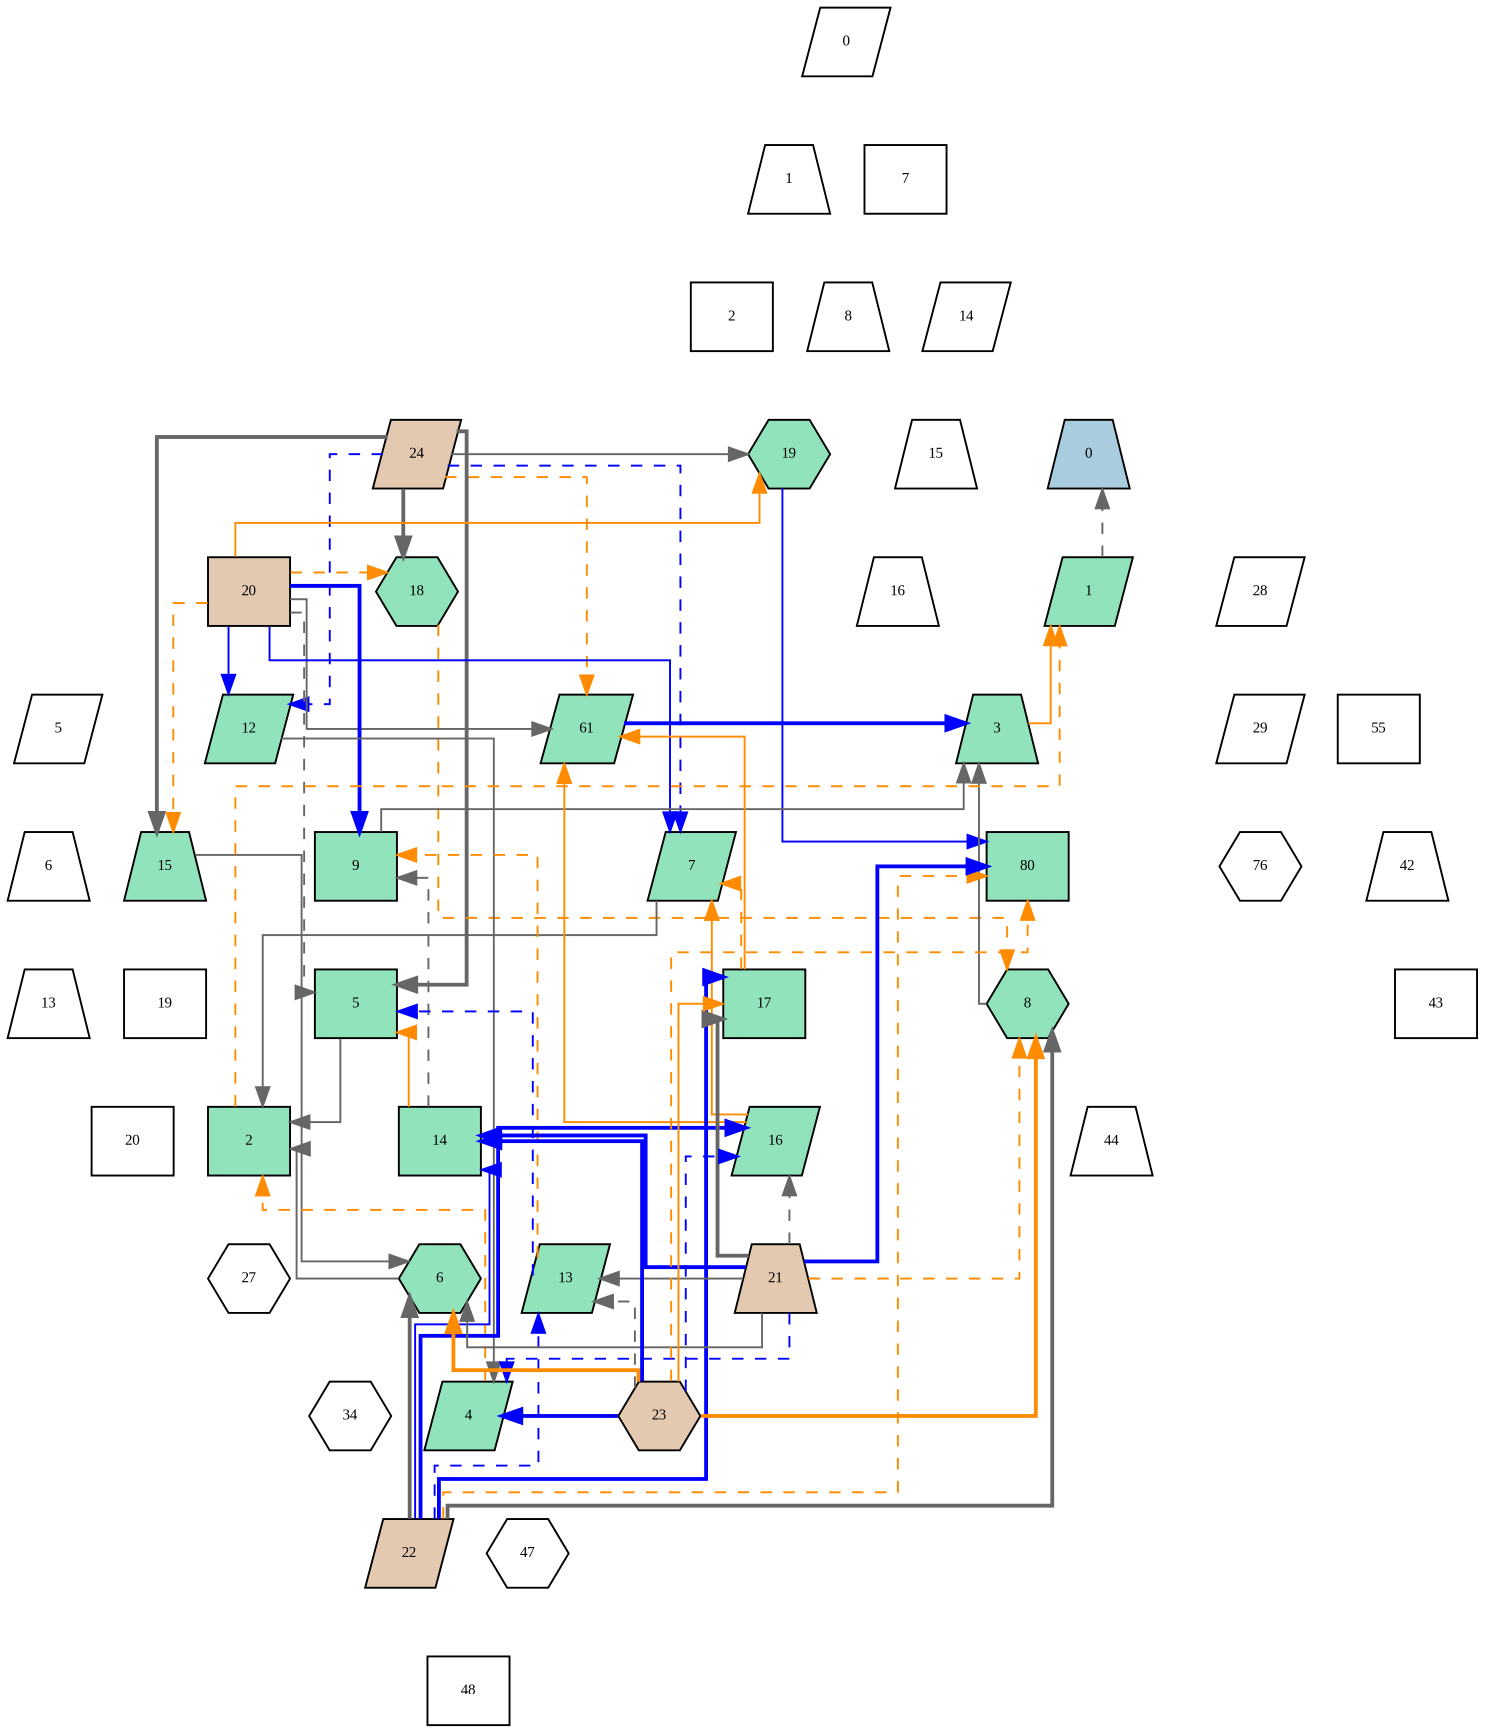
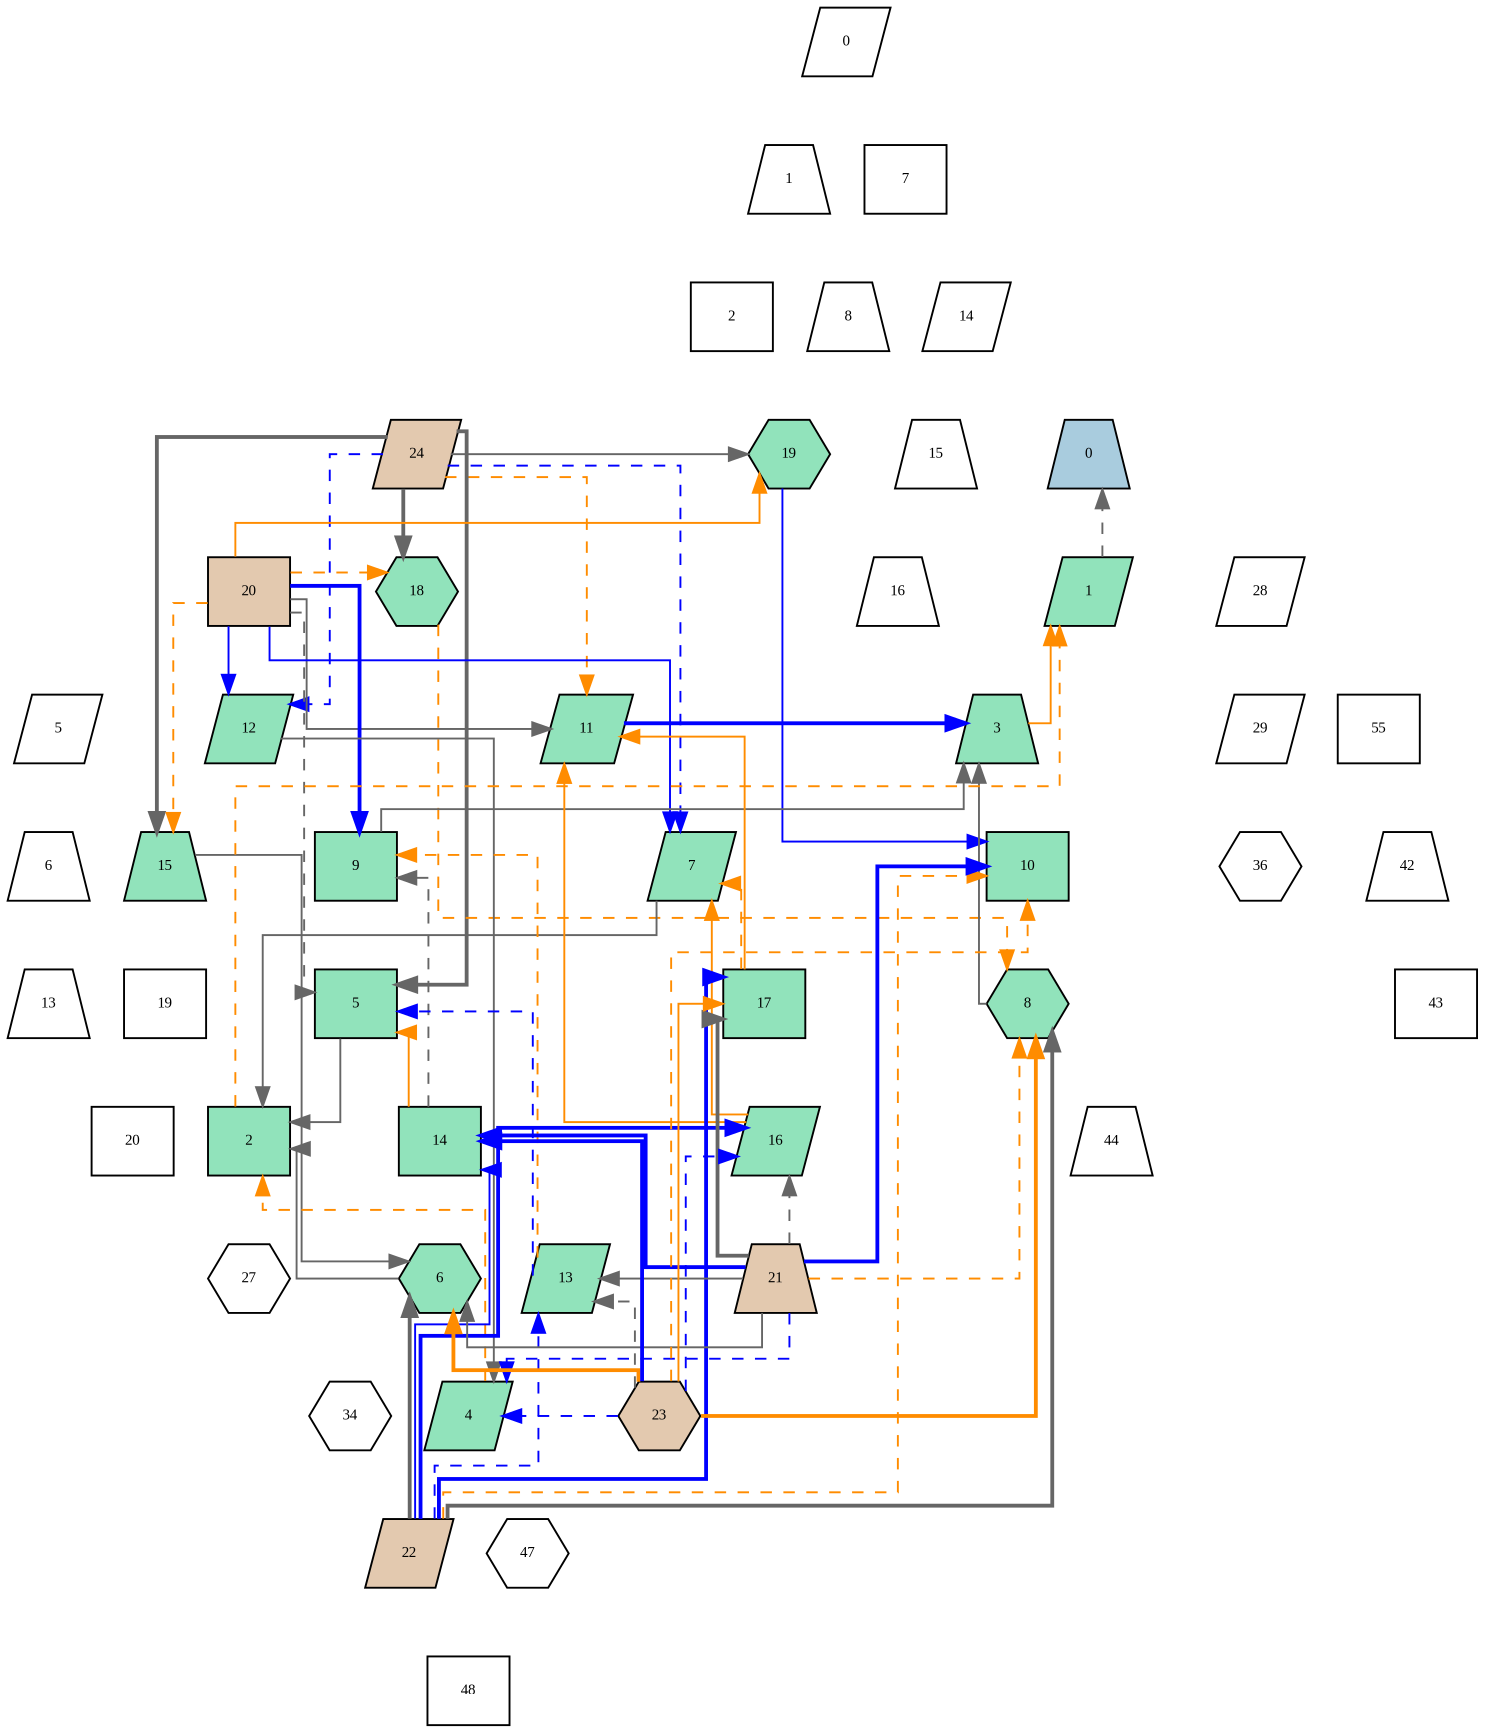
node "61": label "61" -> "11"
node "80": label "80" -> "10"
node "76": label "76" -> "36"
edge "23" -> "4": style bold -> dashed
